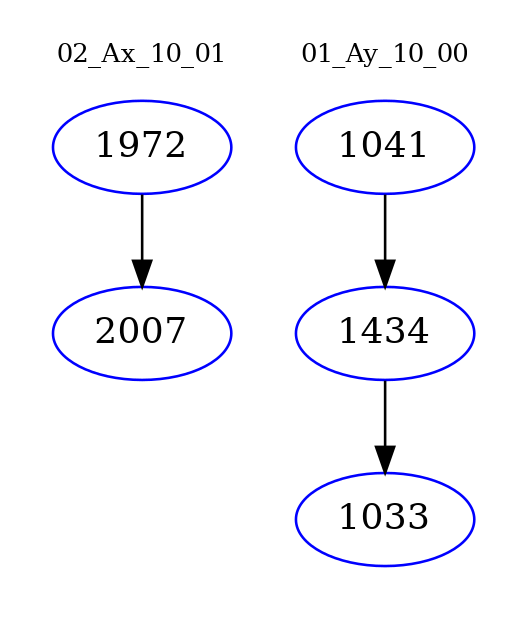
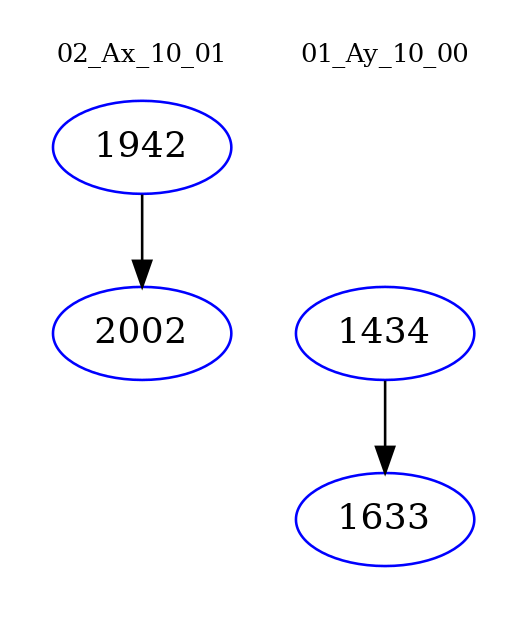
node "1972": label "1972" -> "1942"
node "1041": removed
node "2007": label "2007" -> "2002"
node "1033": label "1033" -> "1633"
